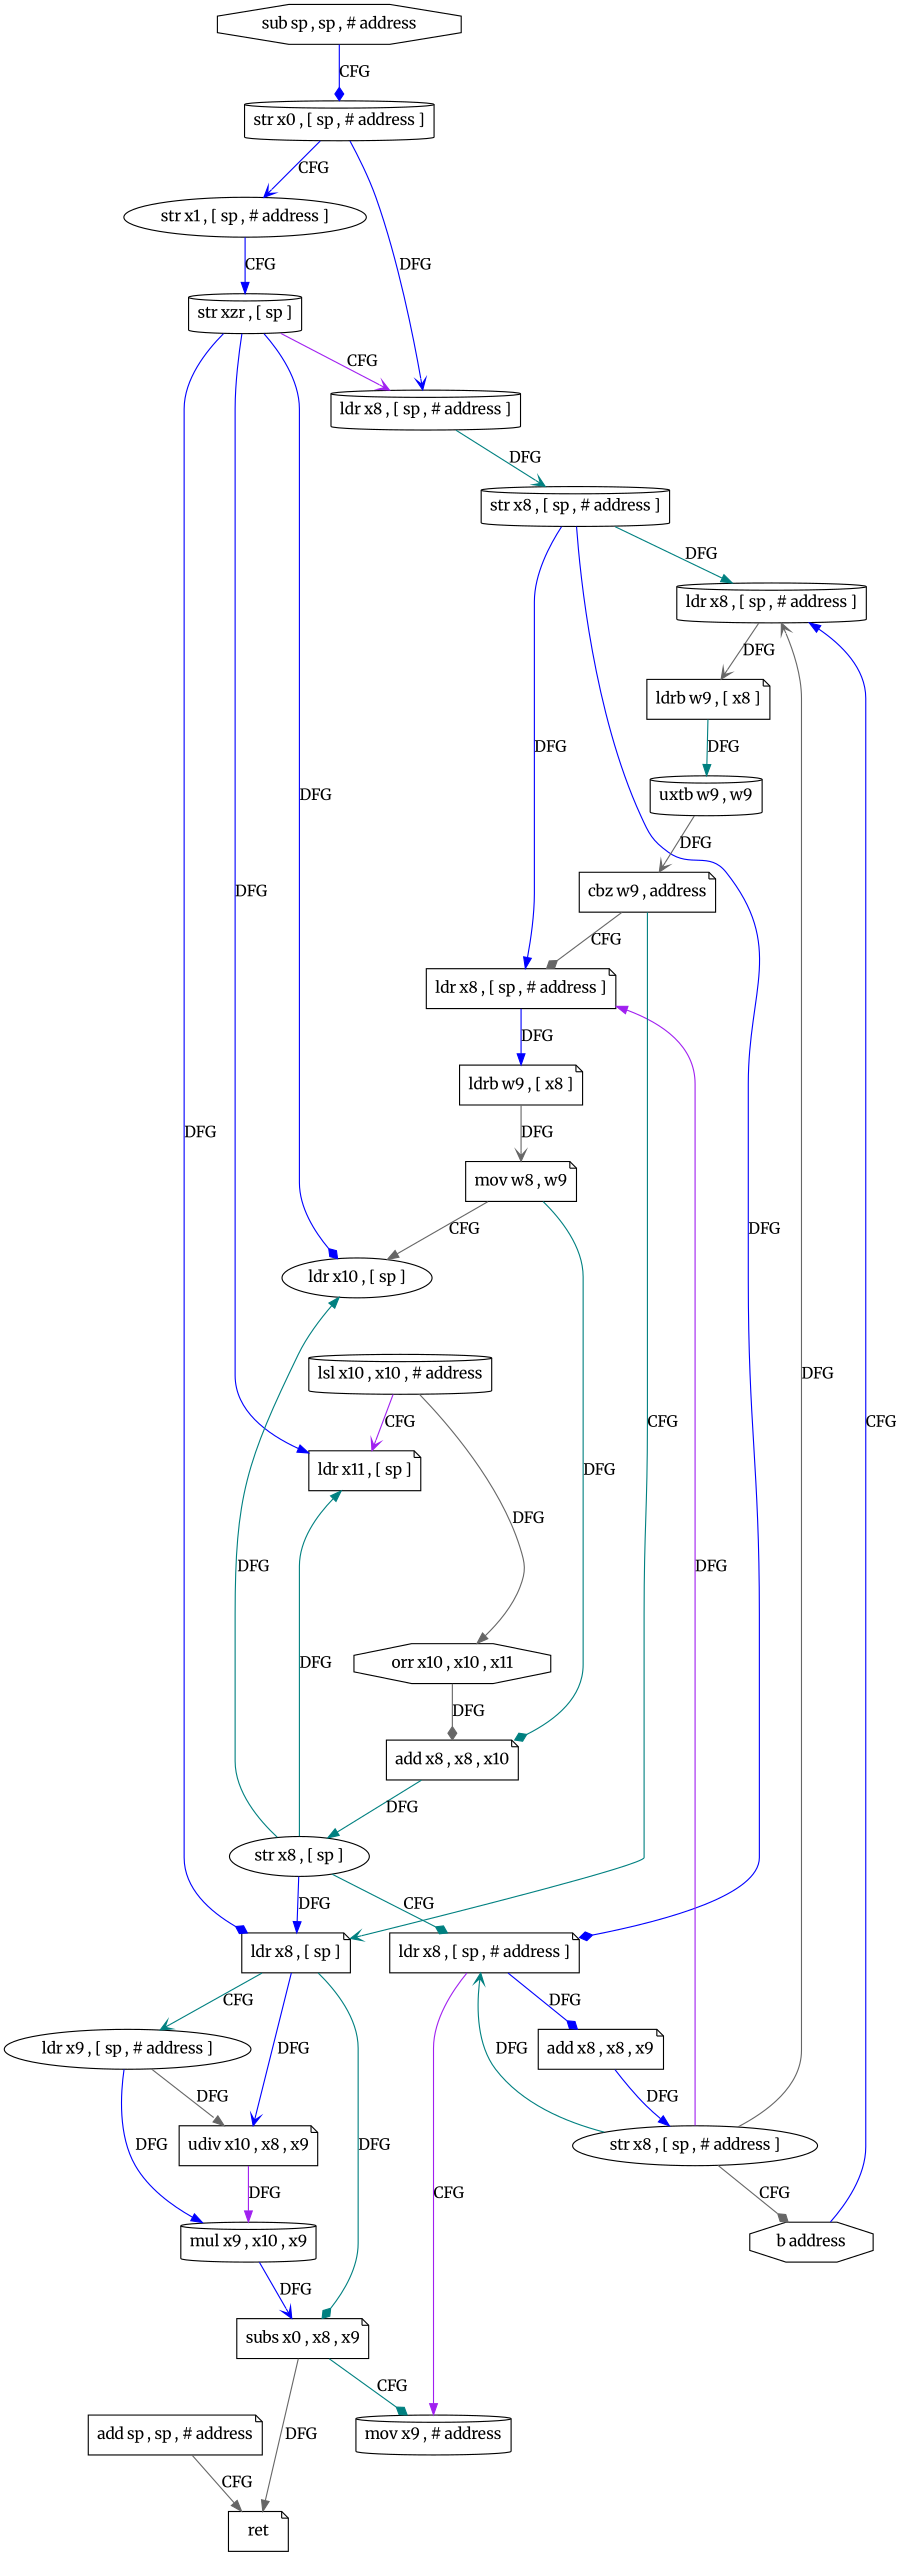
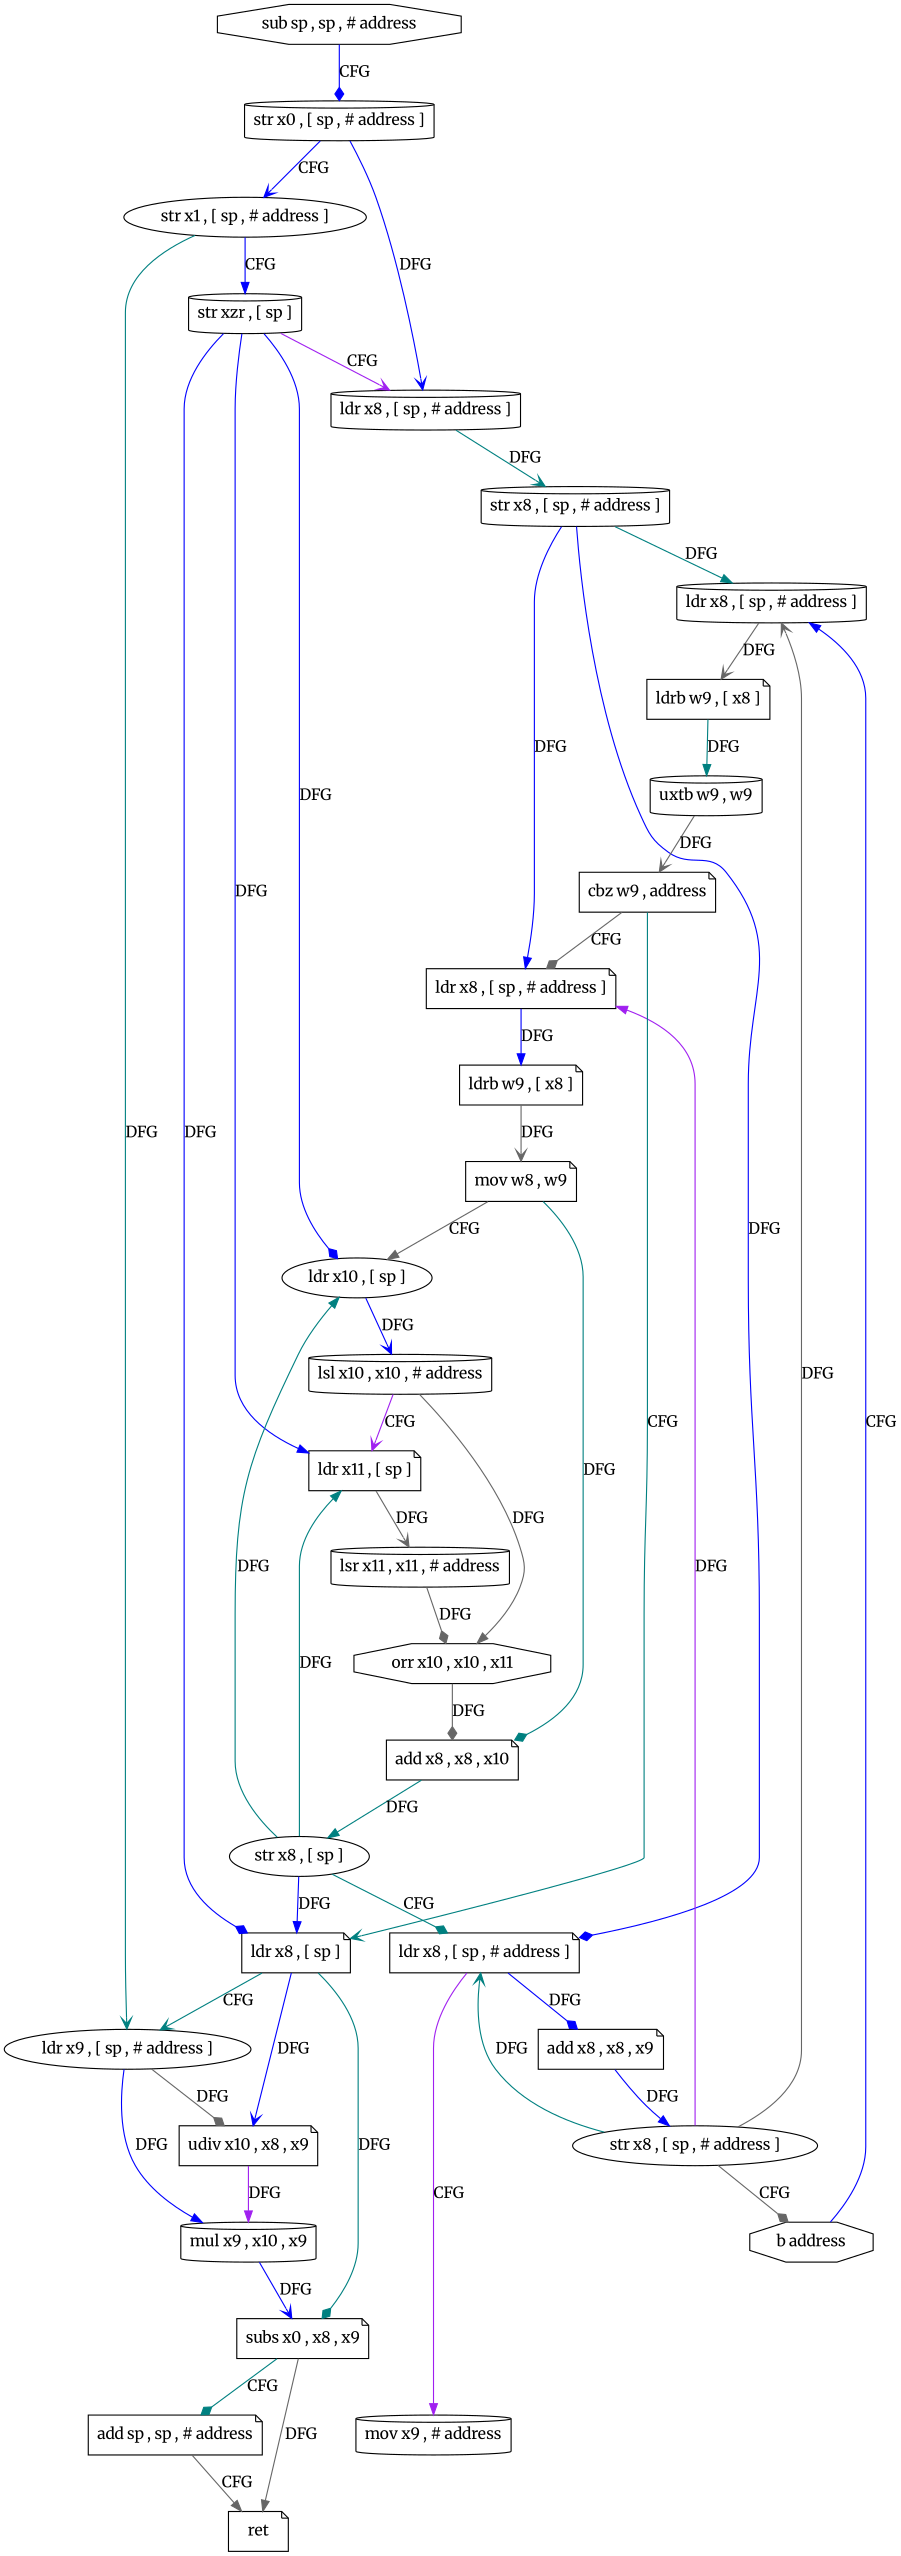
edge "str x1 , [ sp , # address ]" -> "ldr x9 , [ sp , # address ]": added, label "DFG"
edge "ldr x10 , [ sp ]" -> "lsl x10 , x10 , # address": added, label "DFG"
node "lsr x11 , x11 , # address": added
edge "ldr x9 , [ sp , # address ]" -> "udiv x10 , x8 , x9": arrowhead normal -> diamond
edge "subs x0 , x8 , x9" -> "mov x9 , # address": now "subs x0 , x8 , x9" -> "add sp , sp , # address"
